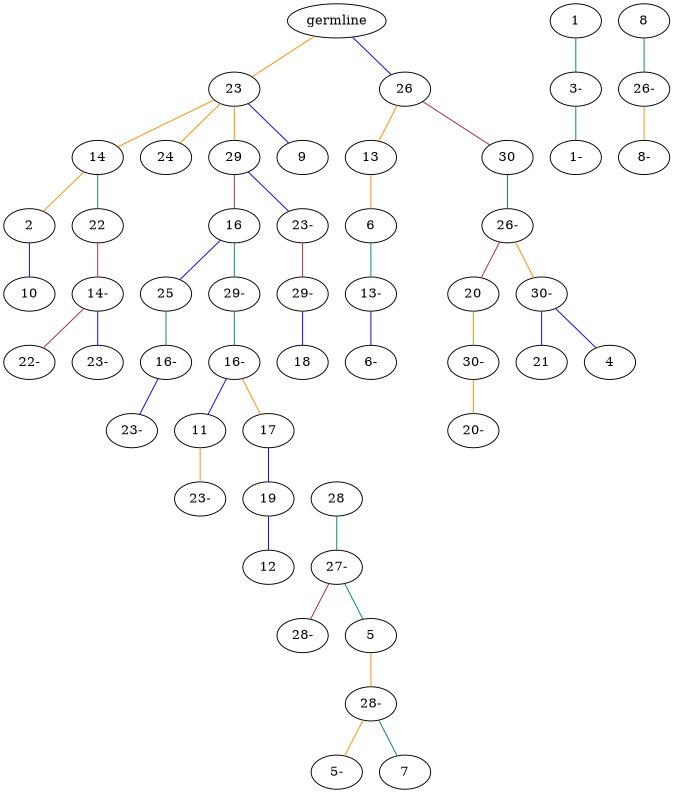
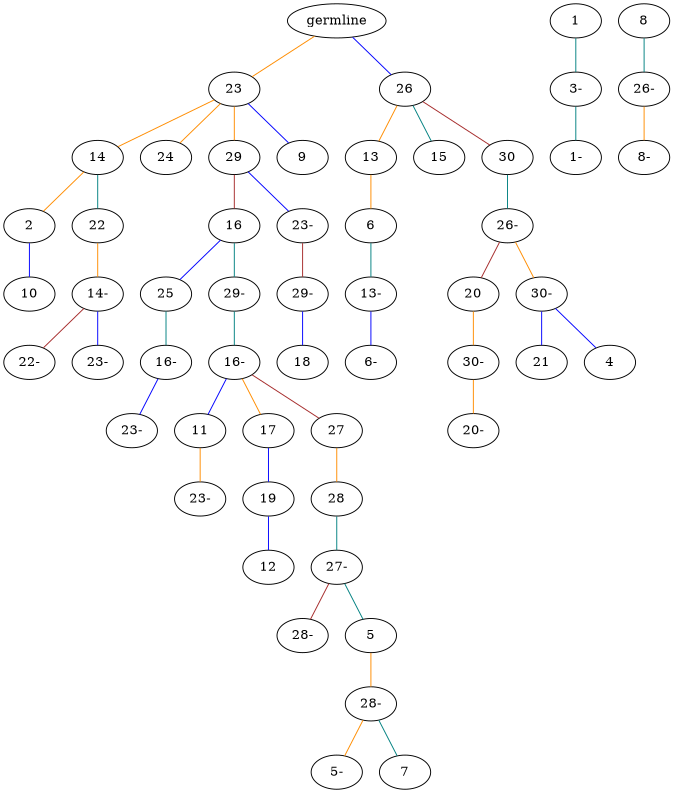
node "15": added
edge "22" -- "14-": color brown -> darkorange
node "27": added
